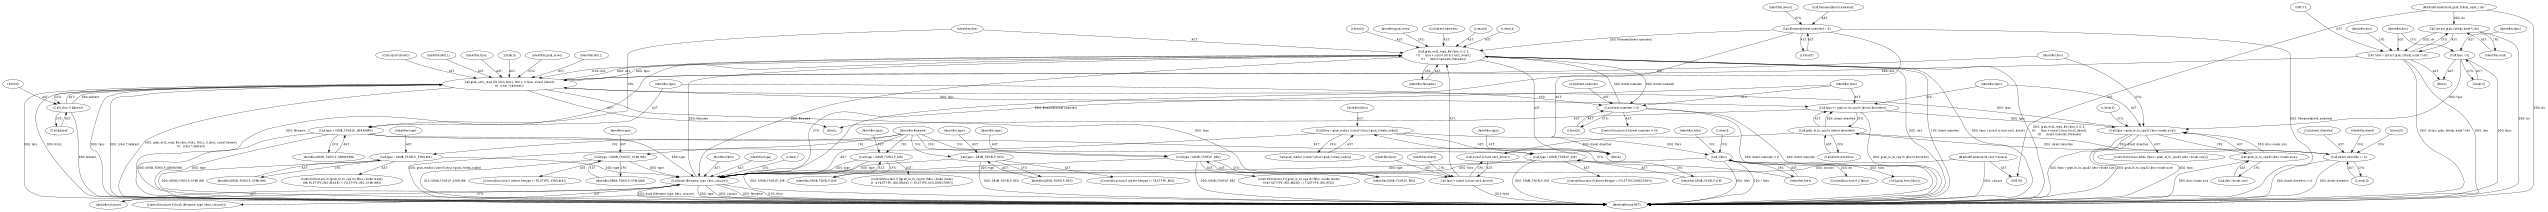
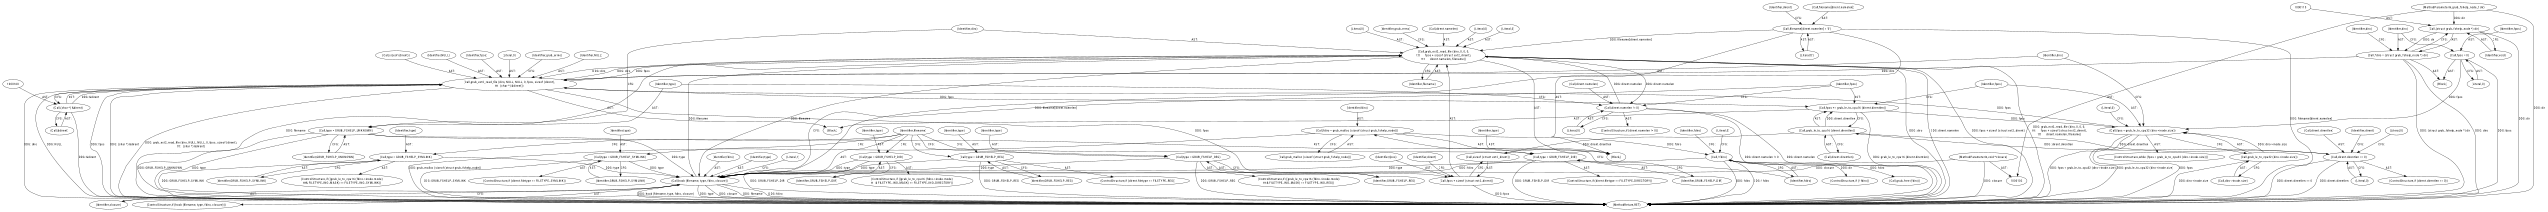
edge "1000115" -> "(Call,*diro = (struct grub_fshelp_node *) dir)": now "1000115" -> "(Call,(struct grub_fshelp_node *) dir)"
node "(ControlStructure,if (dirent.direntlen == 0))": added
